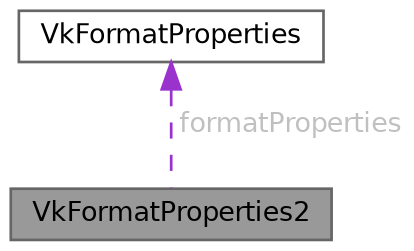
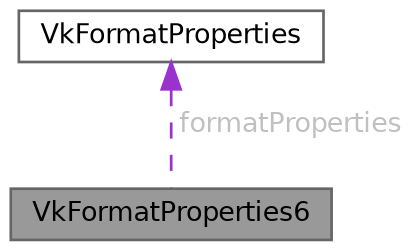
node "VkFormatProperties2": label "VkFormatProperties2" -> "VkFormatProperties6"
